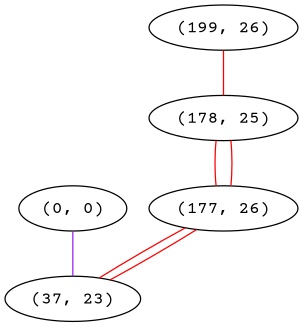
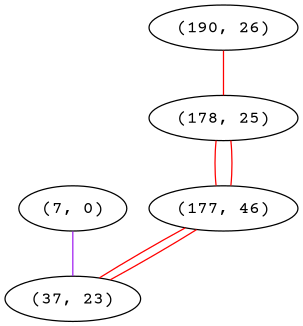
node "(199, 26)": label "(199, 26)" -> "(190, 26)"
node "(0, 0)": label "(0, 0)" -> "(7, 0)"
node "(177, 26)": label "(177, 26)" -> "(177, 46)"
